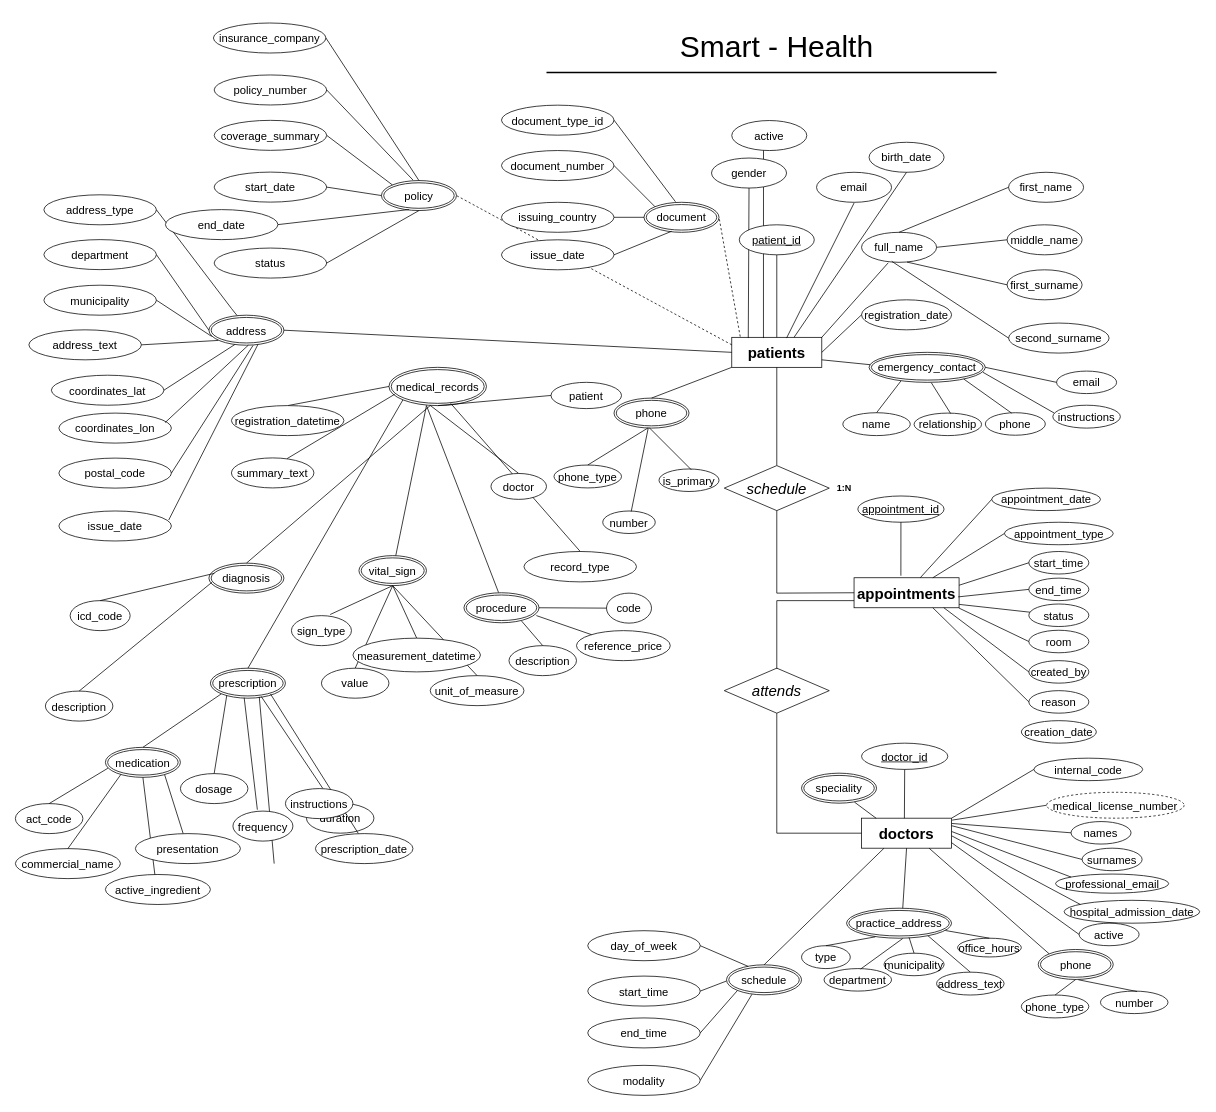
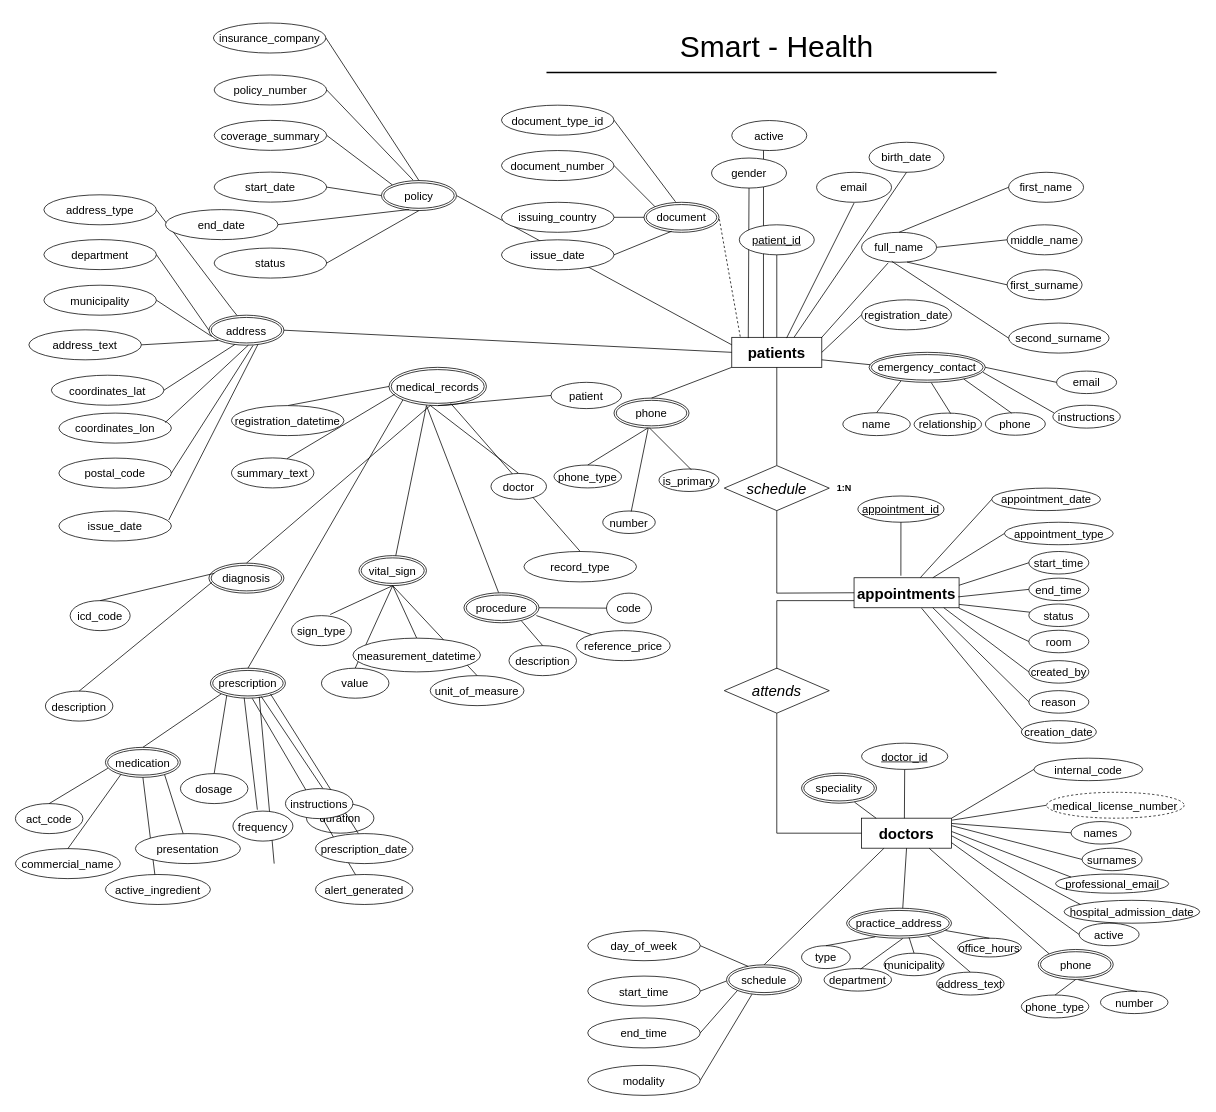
edge "policy" -- "patients": style dashed -> solid
edge "appointments" -- "creation_date": added
edge "prescription" -- "alert_generated": added
node "alert_generated": added
